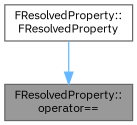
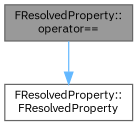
edge "FResolvedProperty:: FResolvedProperty" -> "FResolvedProperty:: operator==": reversed
